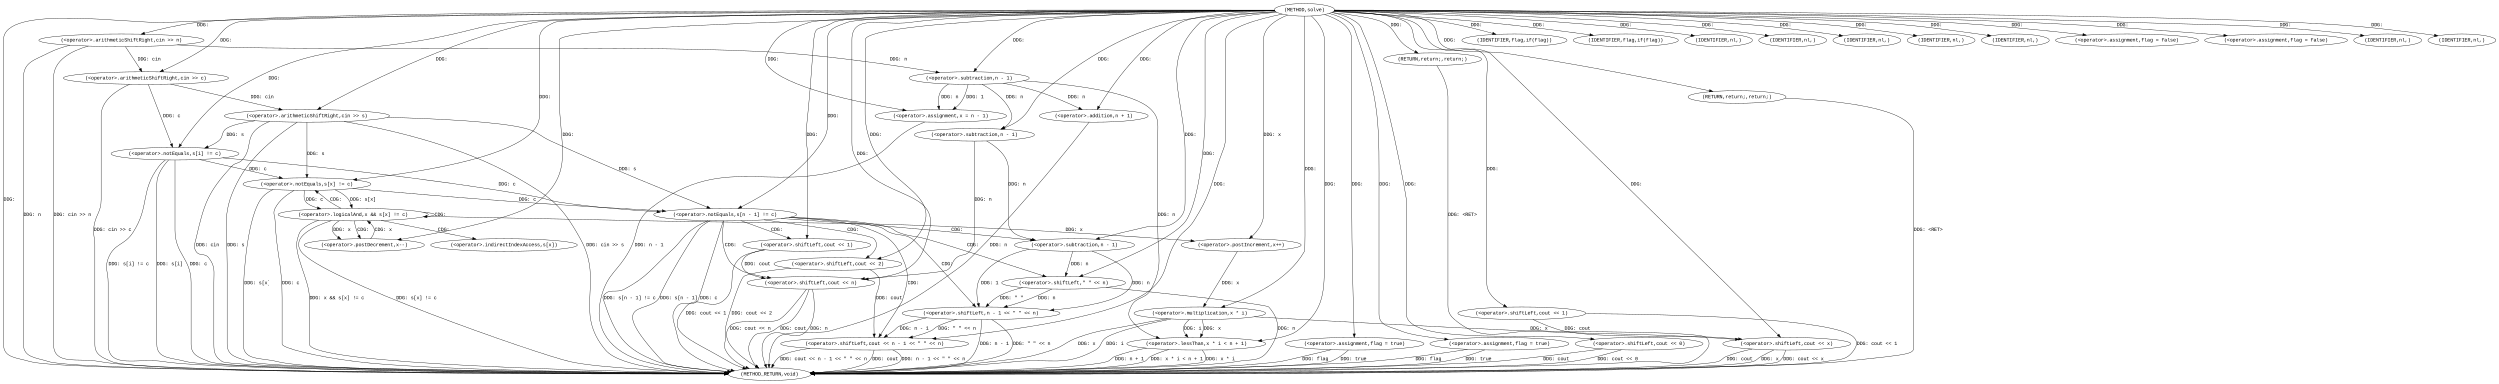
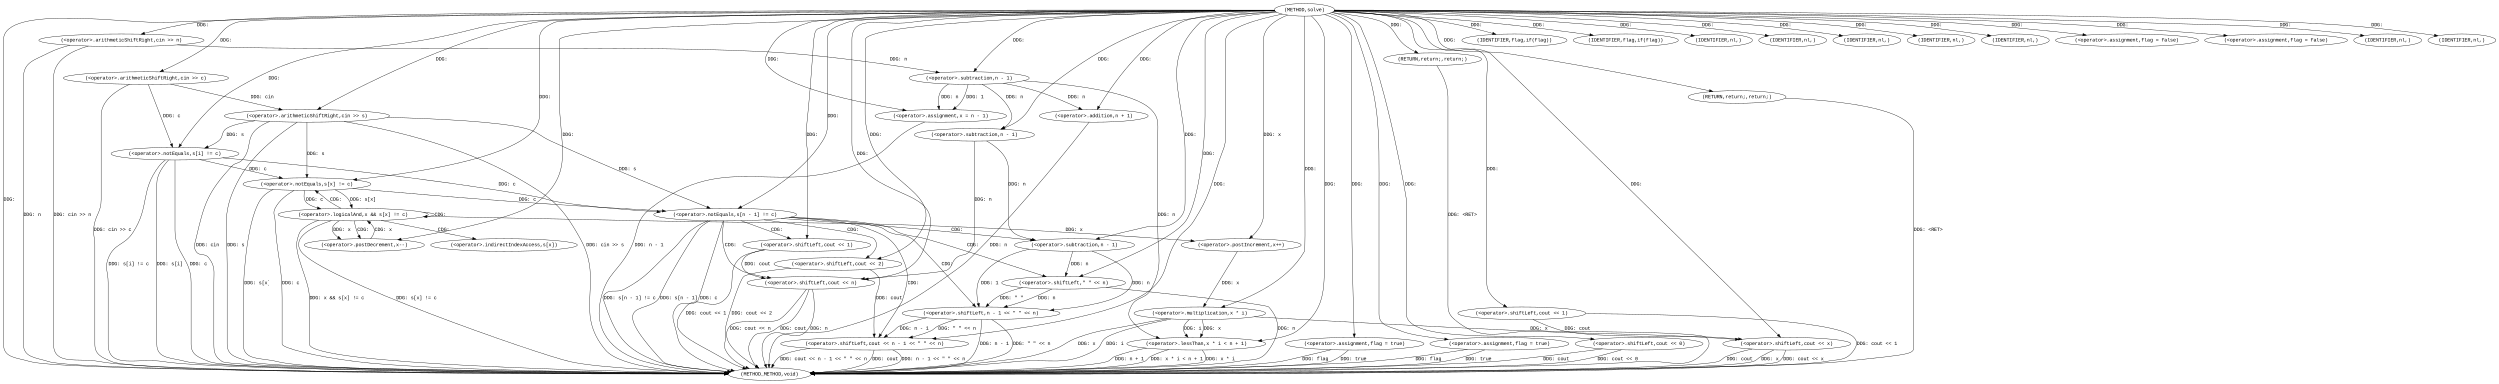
edge "(<operator>.arithmeticShiftRight,cin >> n)" -> "(<operator>.arithmeticShiftRight,cin >> c)": removed, label "DDG: cin"
node "(METHOD_RETURN,void)": label "(METHOD_RETURN,void)" -> "(METHOD_METHOD,void)"
